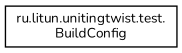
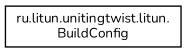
node "ru.litun.unitingtwist.test. BuildConfig": label "ru.litun.unitingtwist.test. BuildConfig" -> "ru.litun.unitingtwist.litun. BuildConfig"
